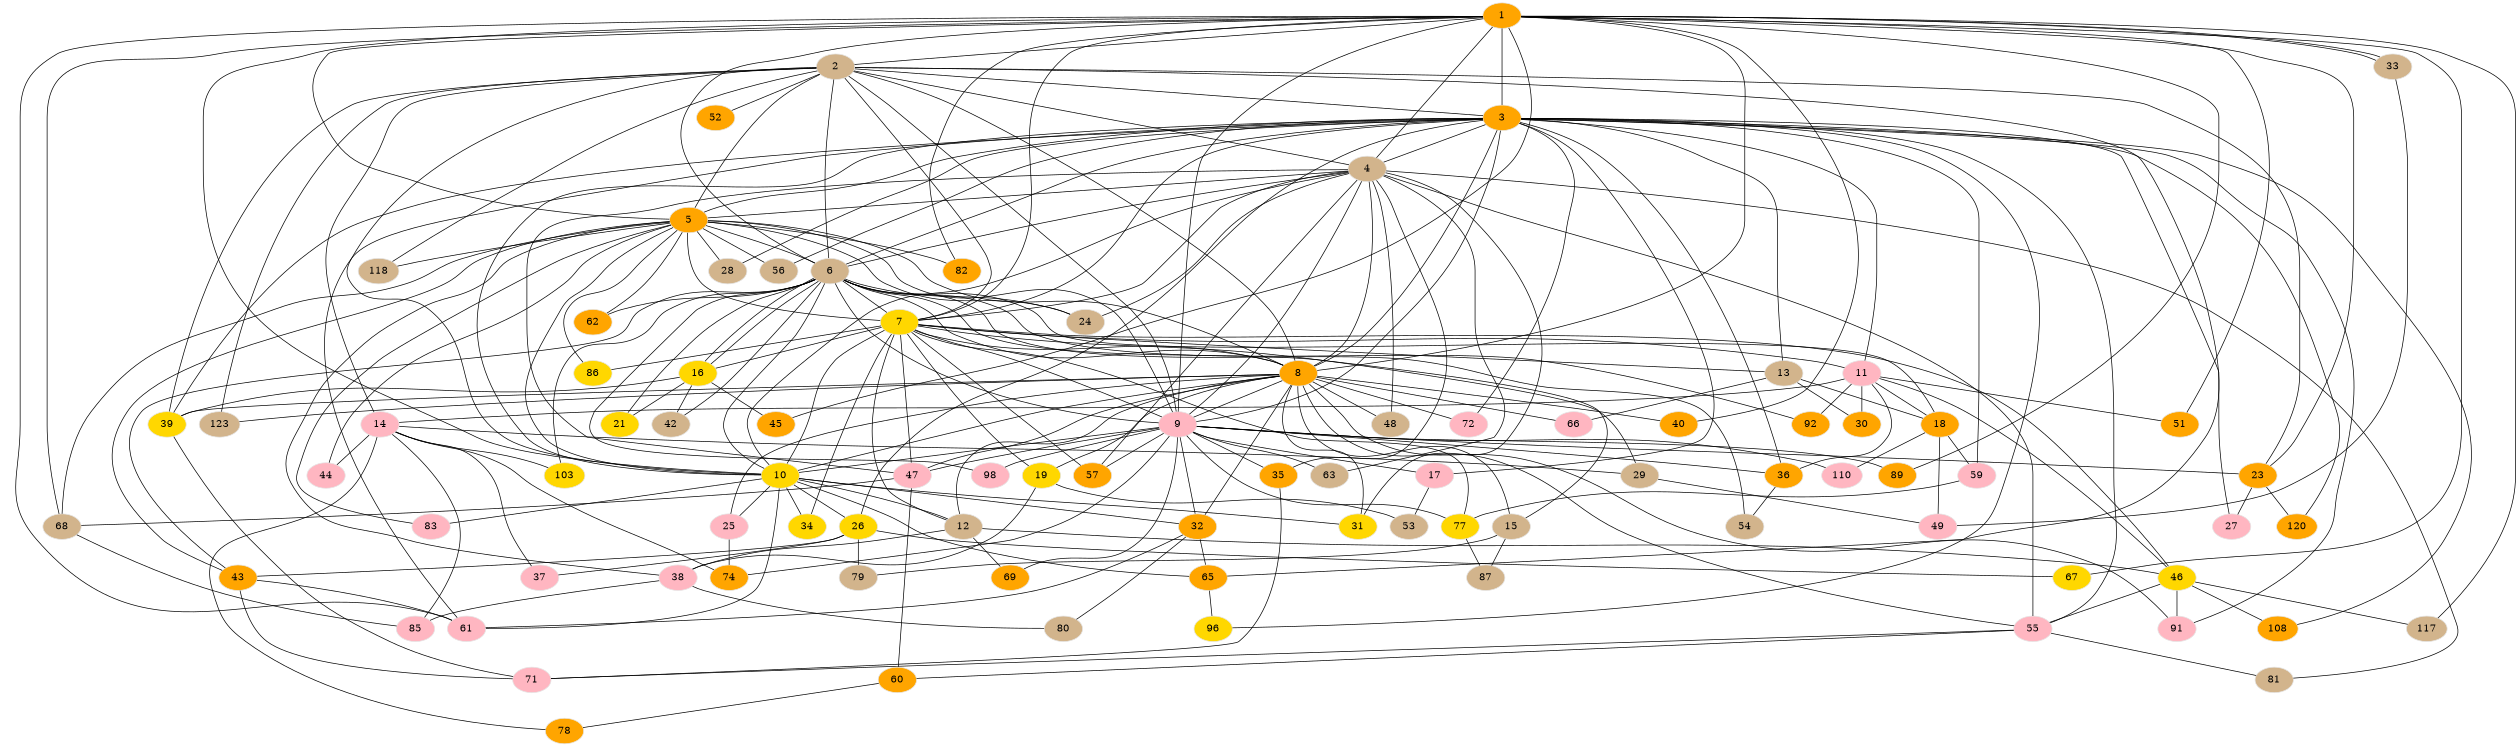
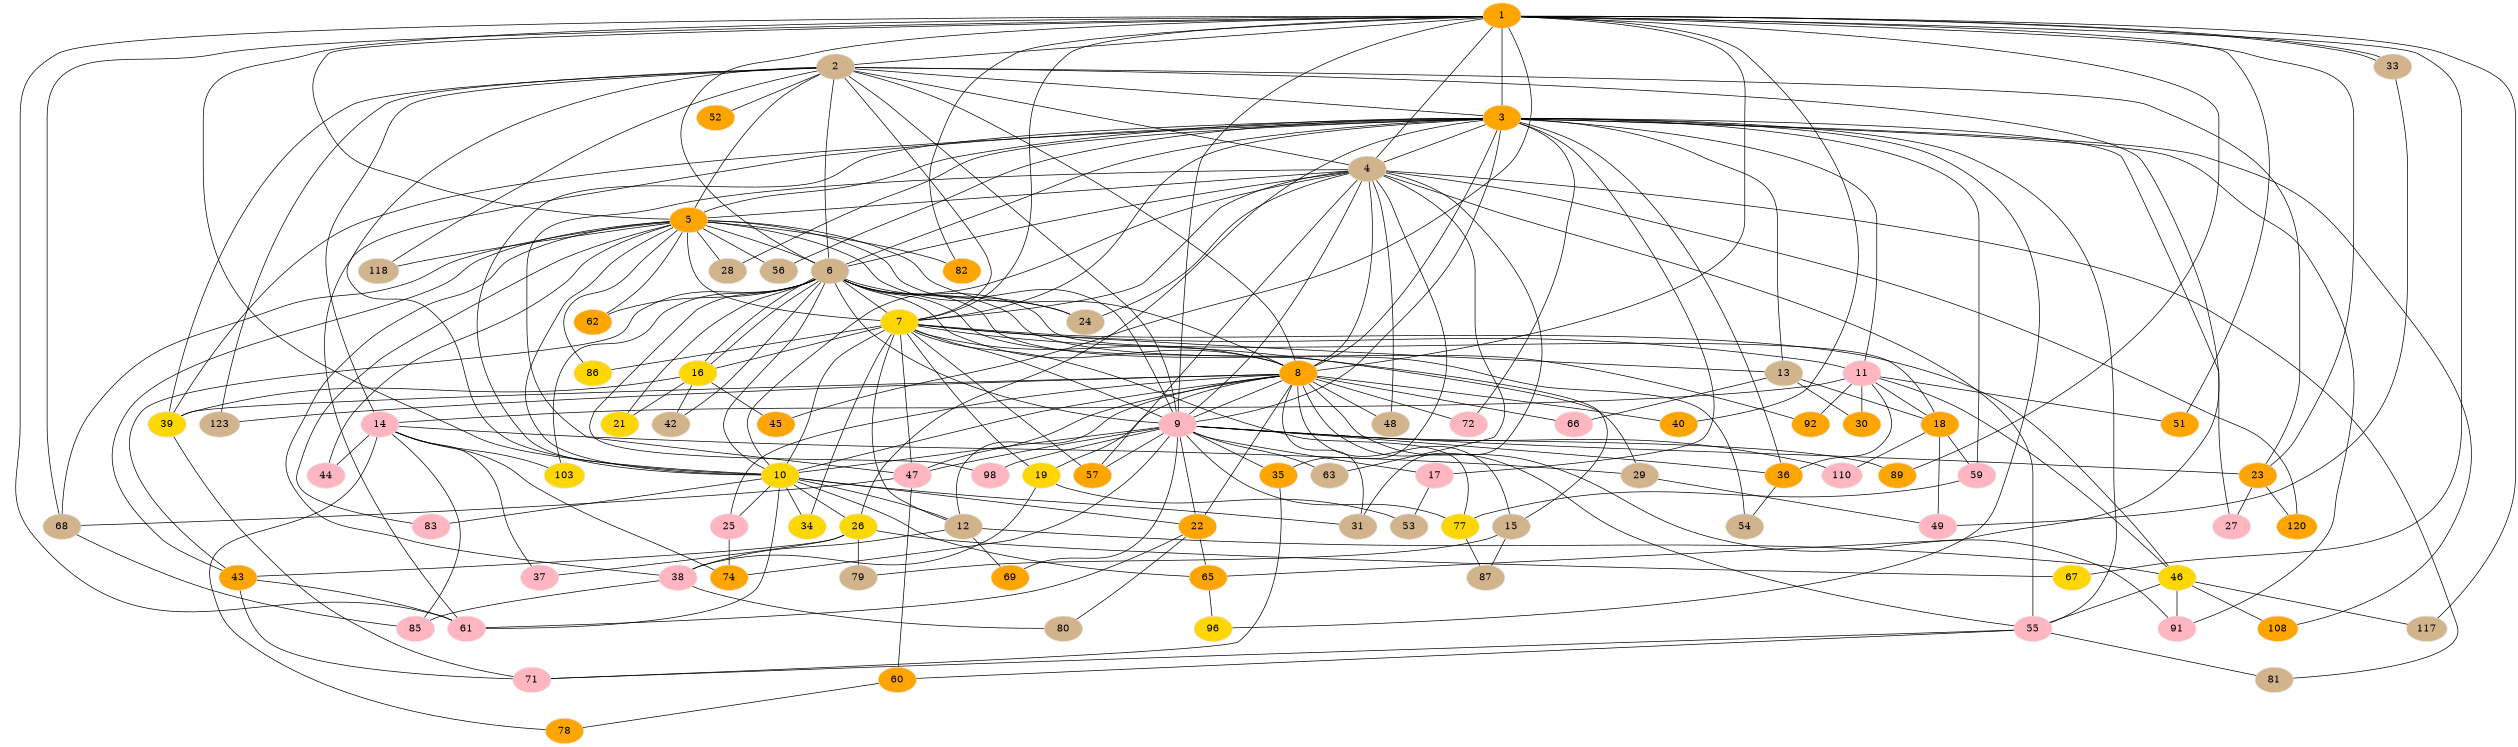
edge "3" -- "120": now "4" -- "120"
node "32": label "32" -> "22"
node "31": fillcolor gold -> tan
